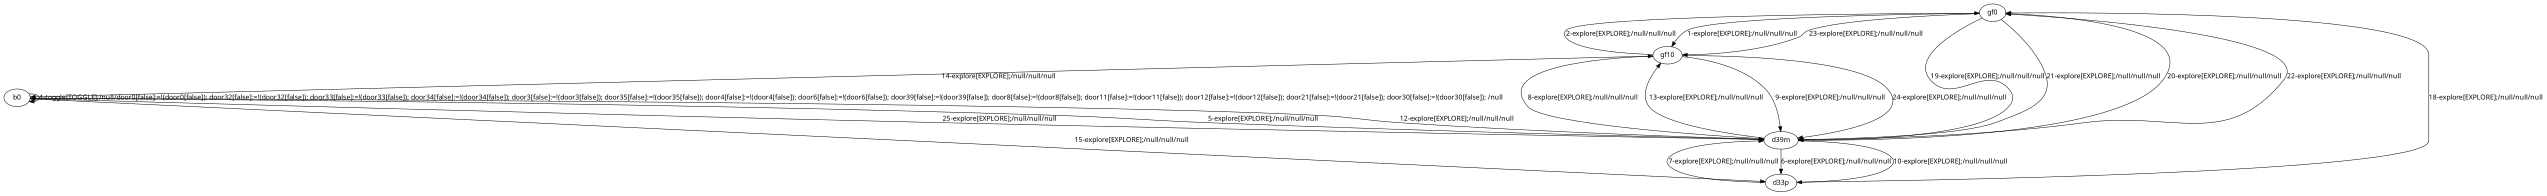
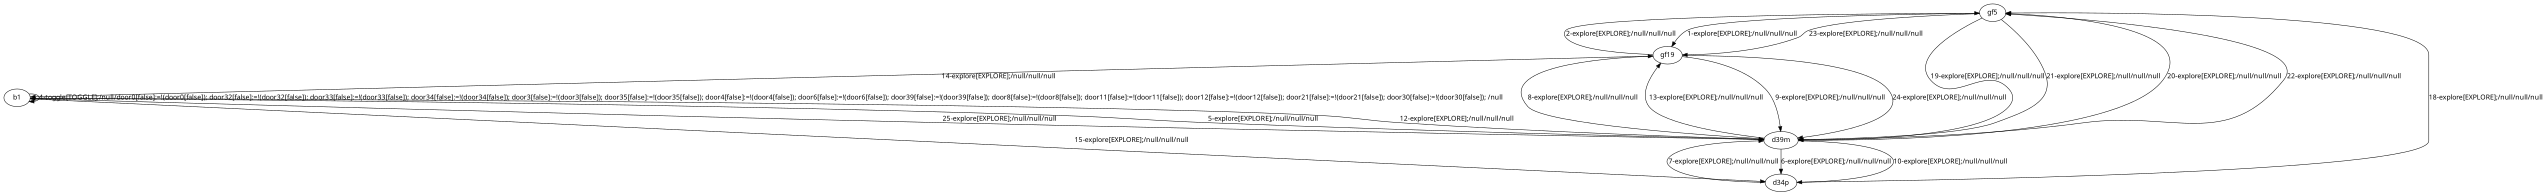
node "gf0": label "gf0" -> "gf5"
node "gf10": label "gf10" -> "gf19"
node "b0": label "b0" -> "b1"
node "d33p": label "d33p" -> "d34p"
